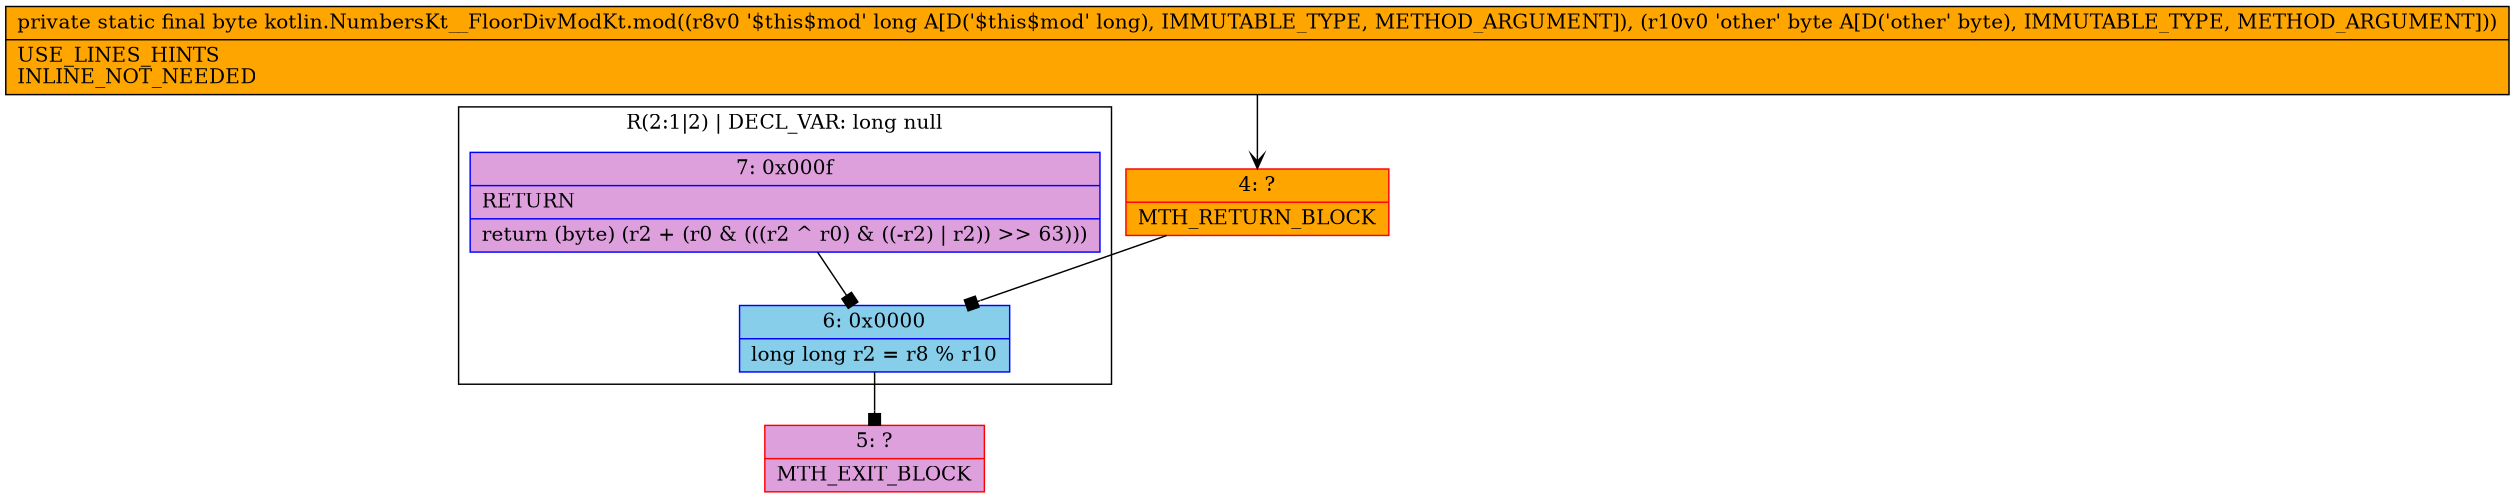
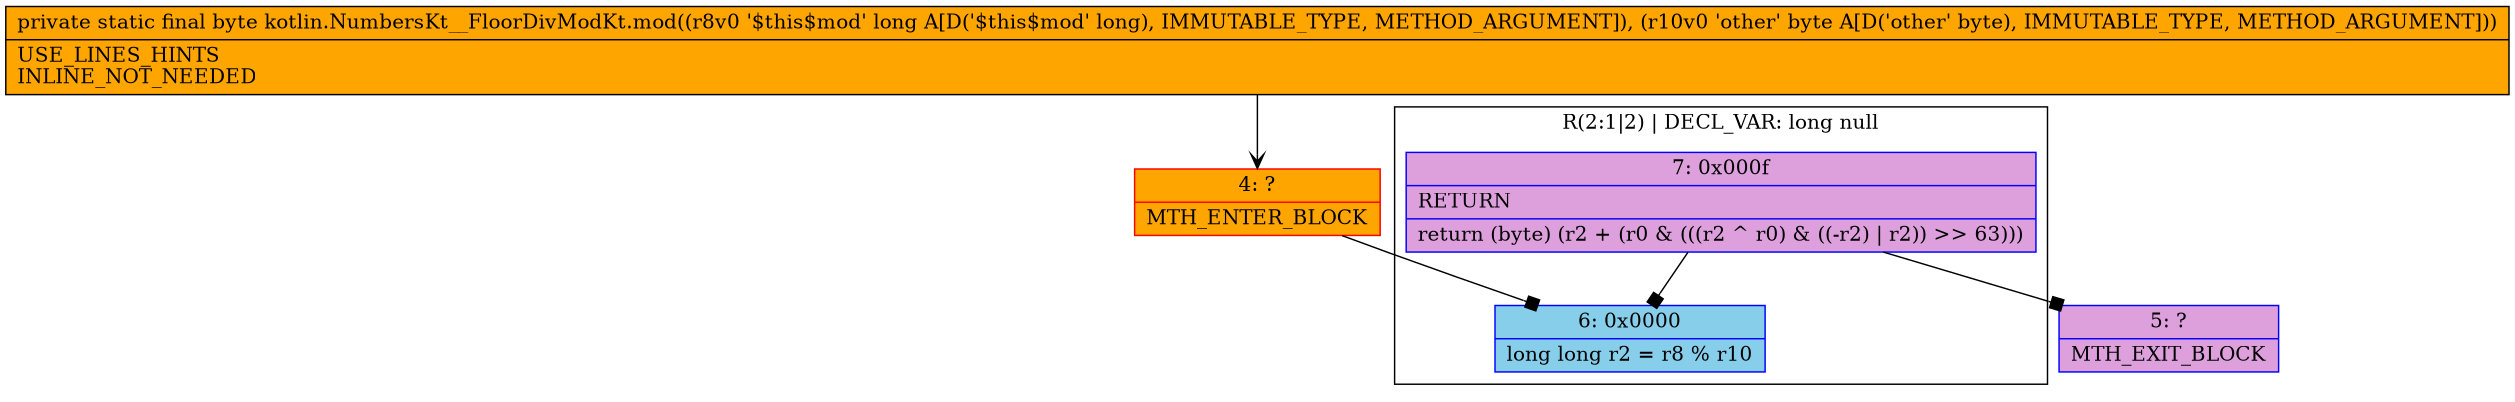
node "4: ?": text "MTH_RETURN_BLOCK" -> "MTH_ENTER_BLOCK"
edge "6: 0x0000" -> "5: ?": now "7: 0x000f" -> "5: ?"
node "5: ?": color red -> blue
